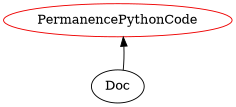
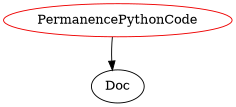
edge "Doc" -> "PermanencePythonCode": reversed
